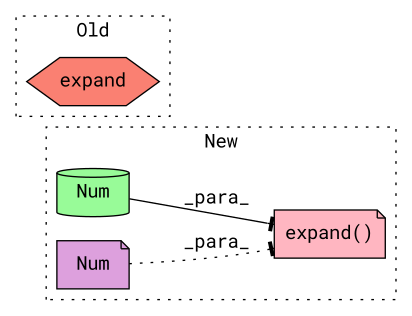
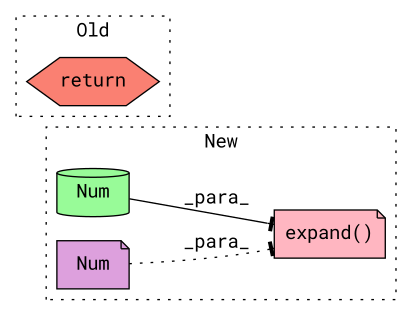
node "expand": label "expand" -> "return"
